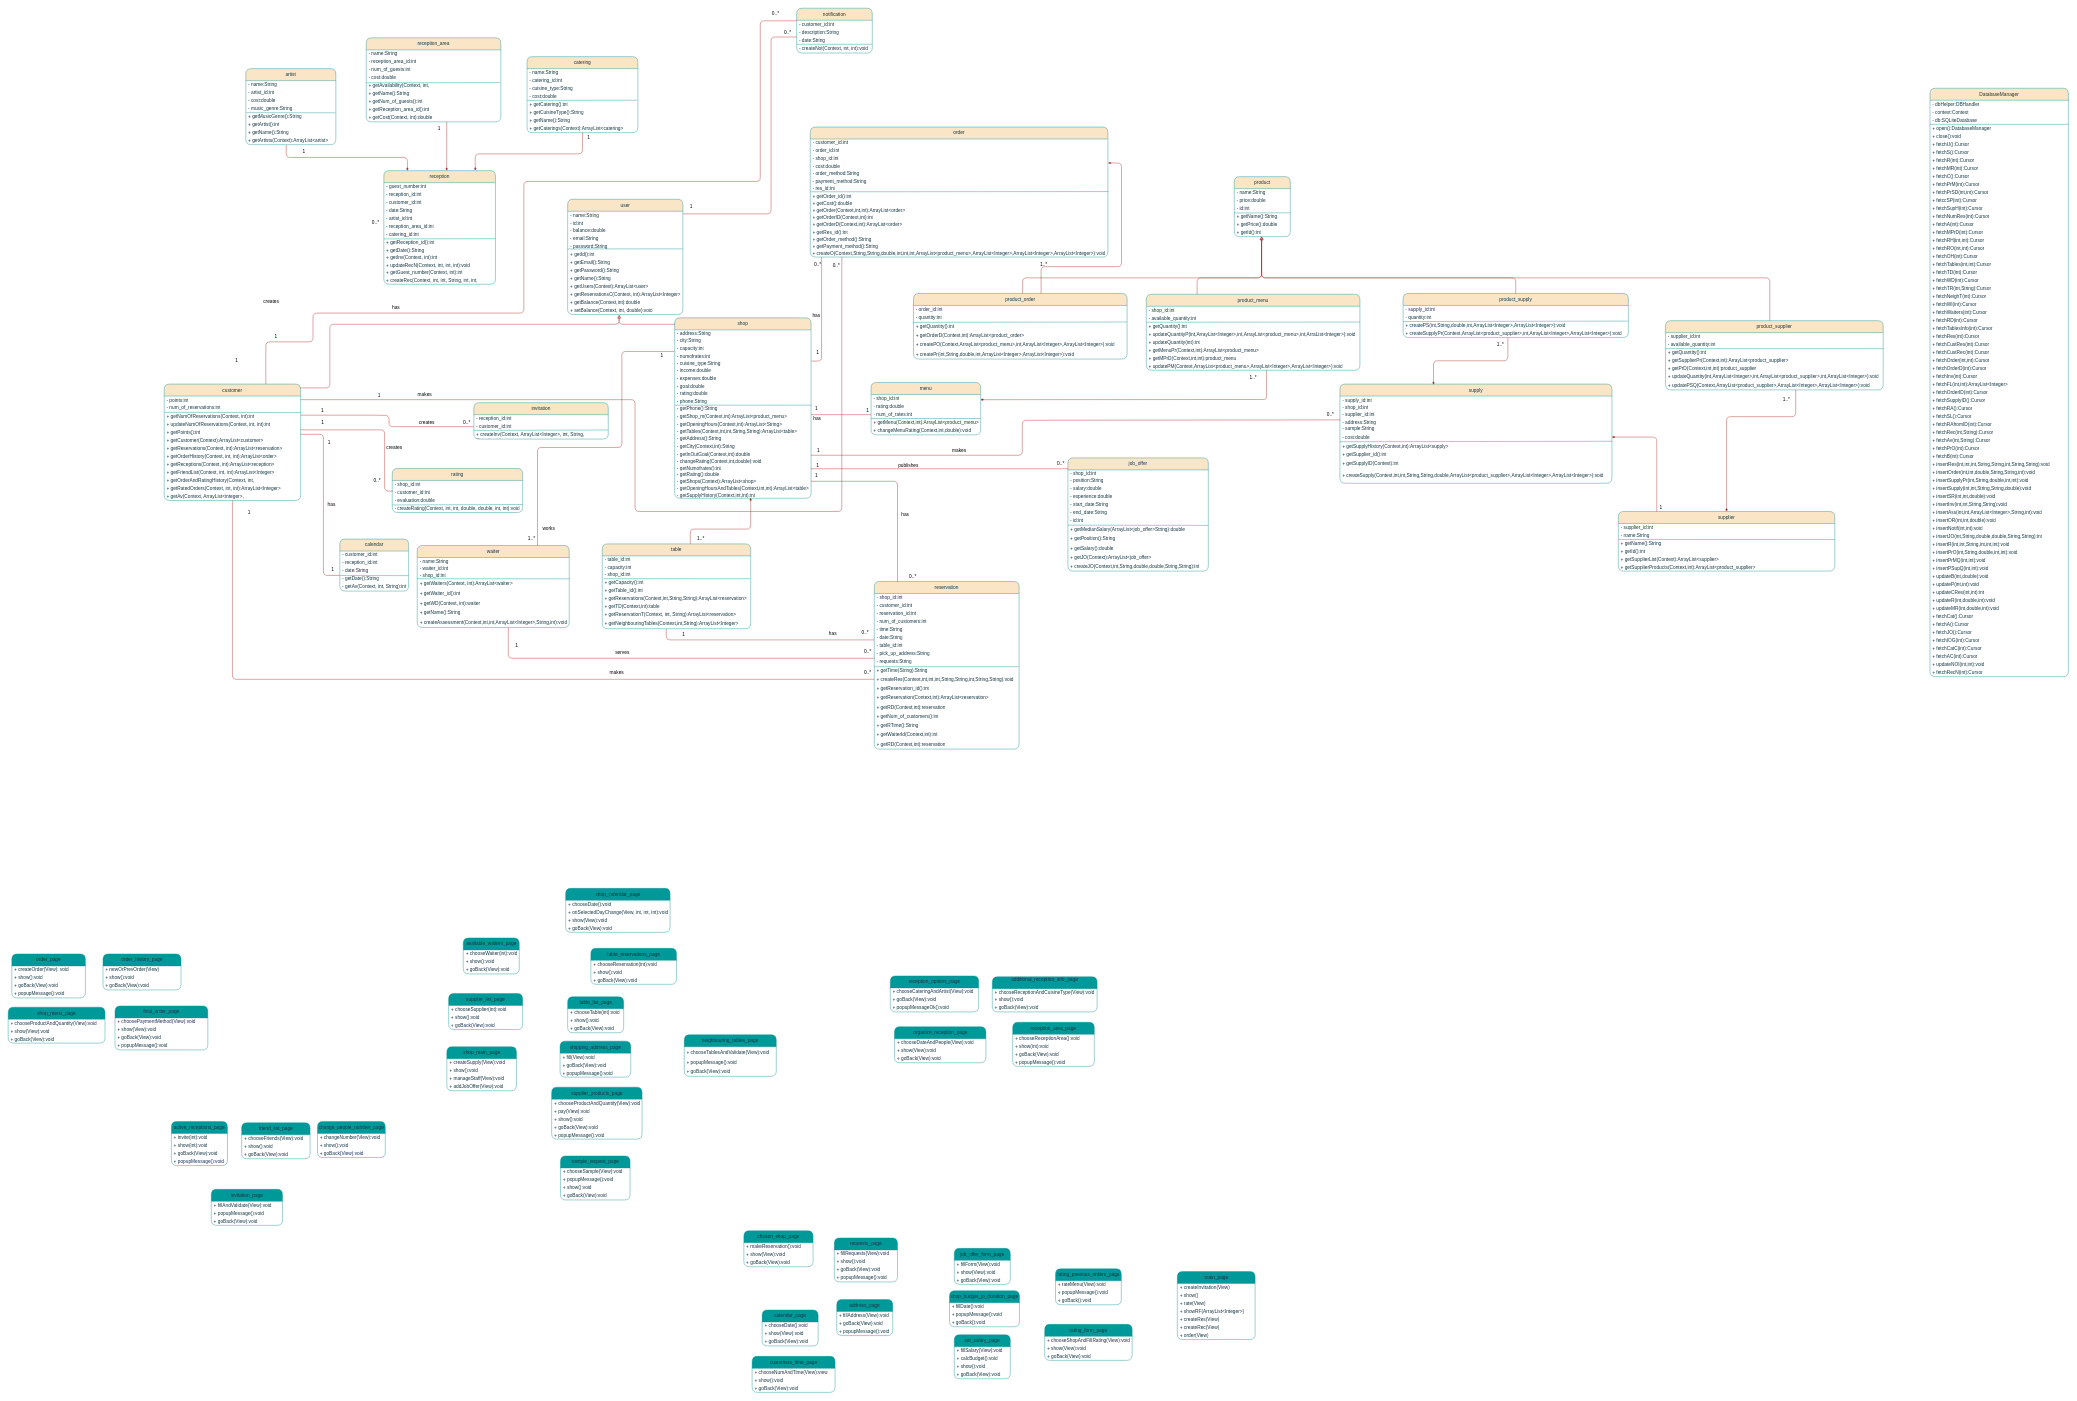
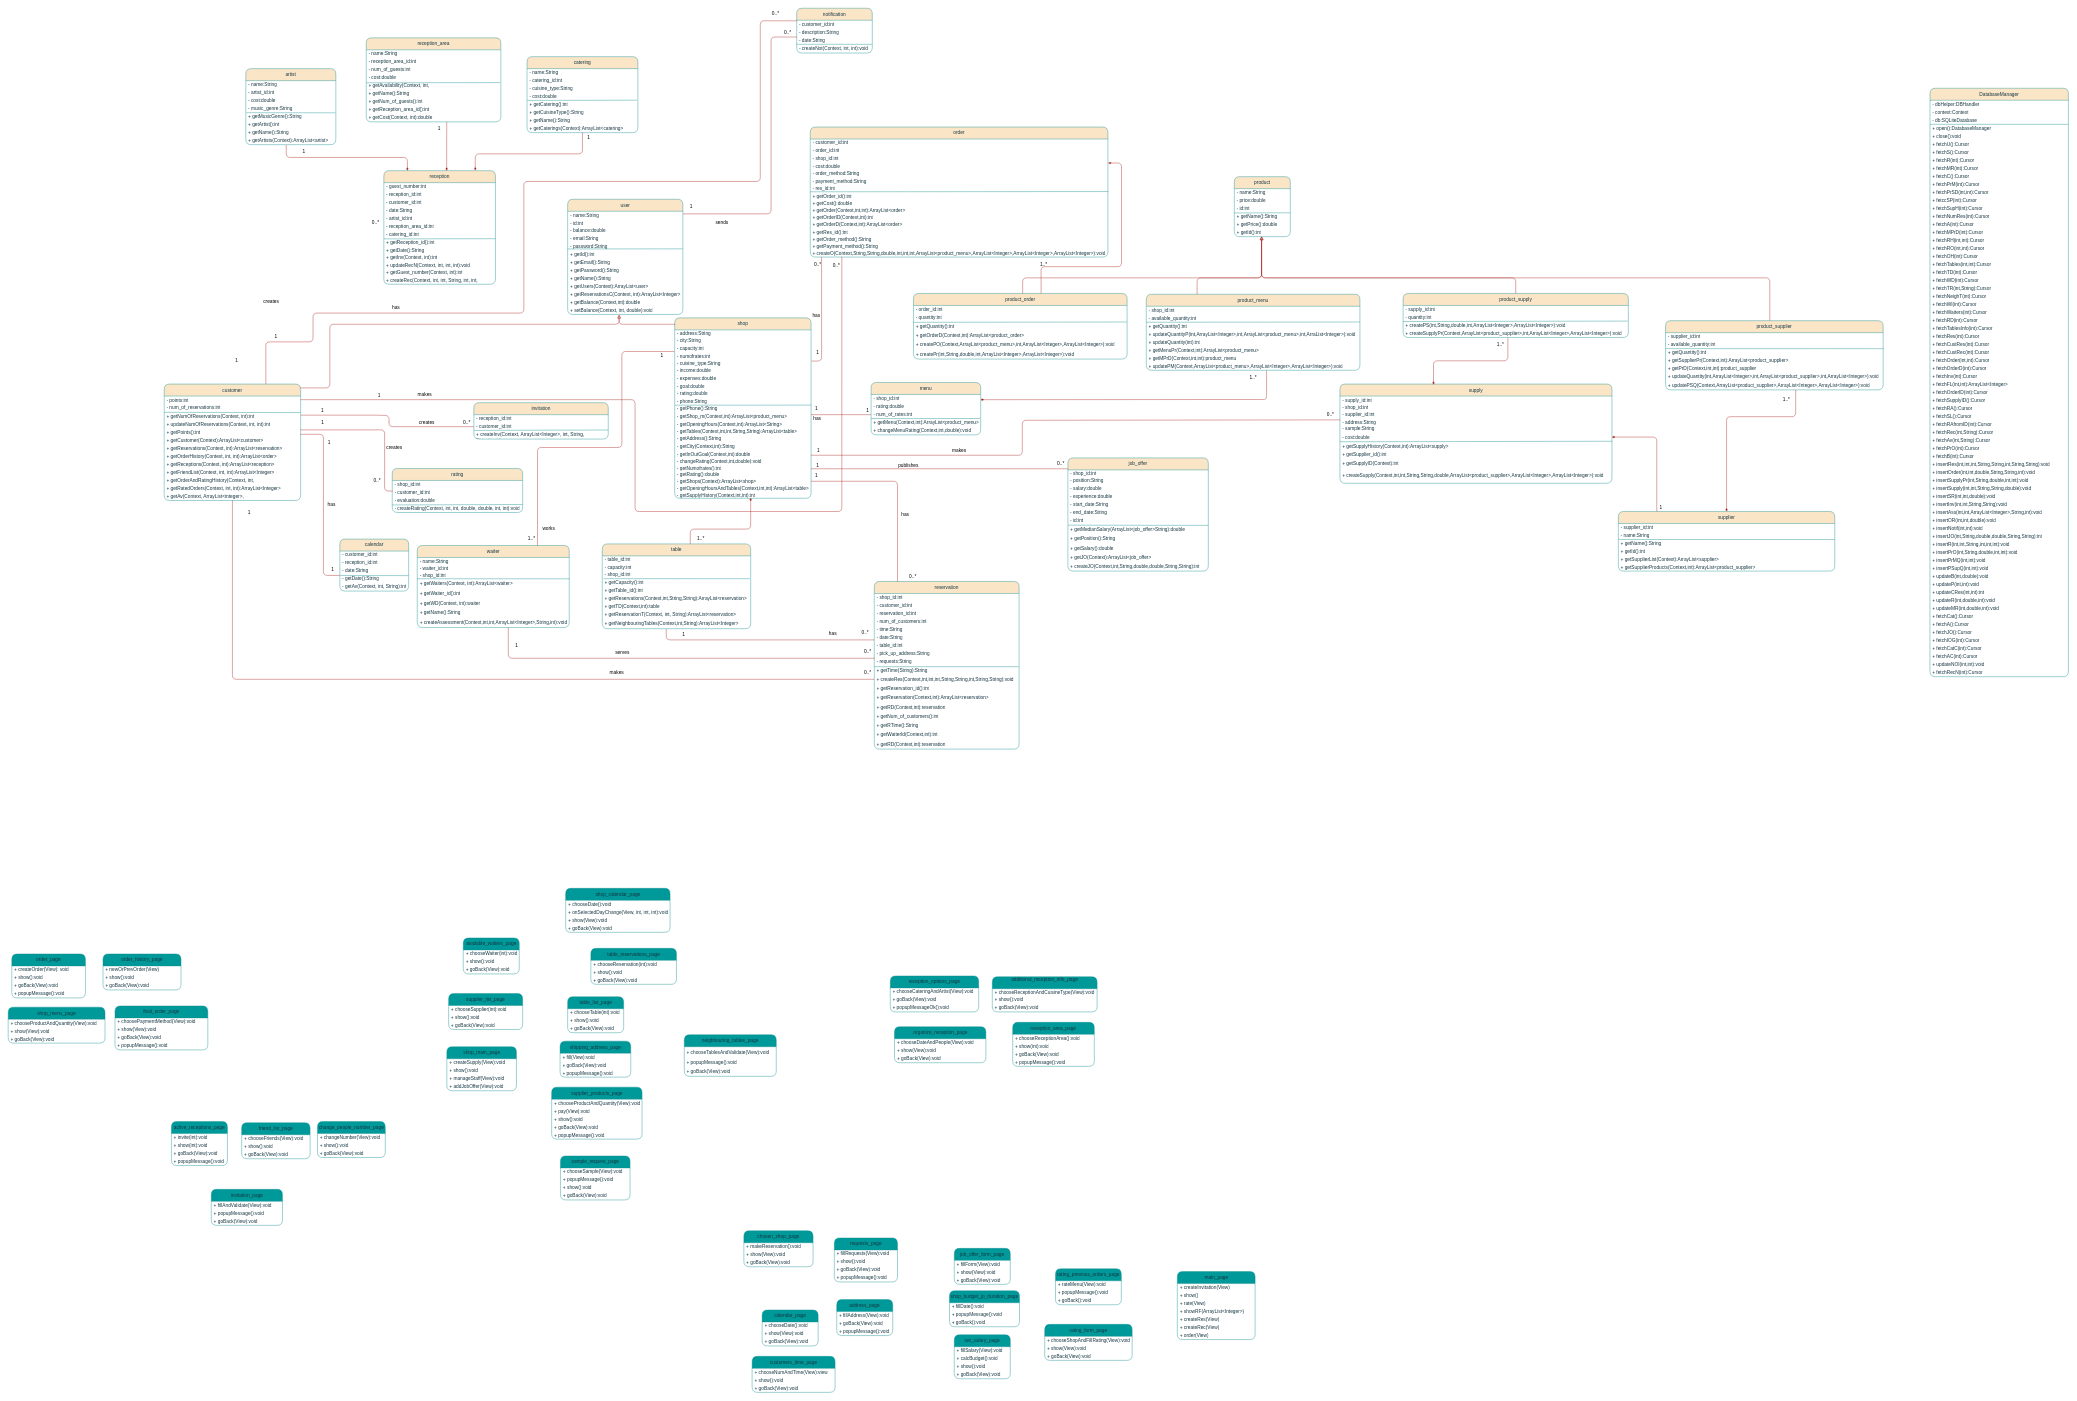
node "sends": added
